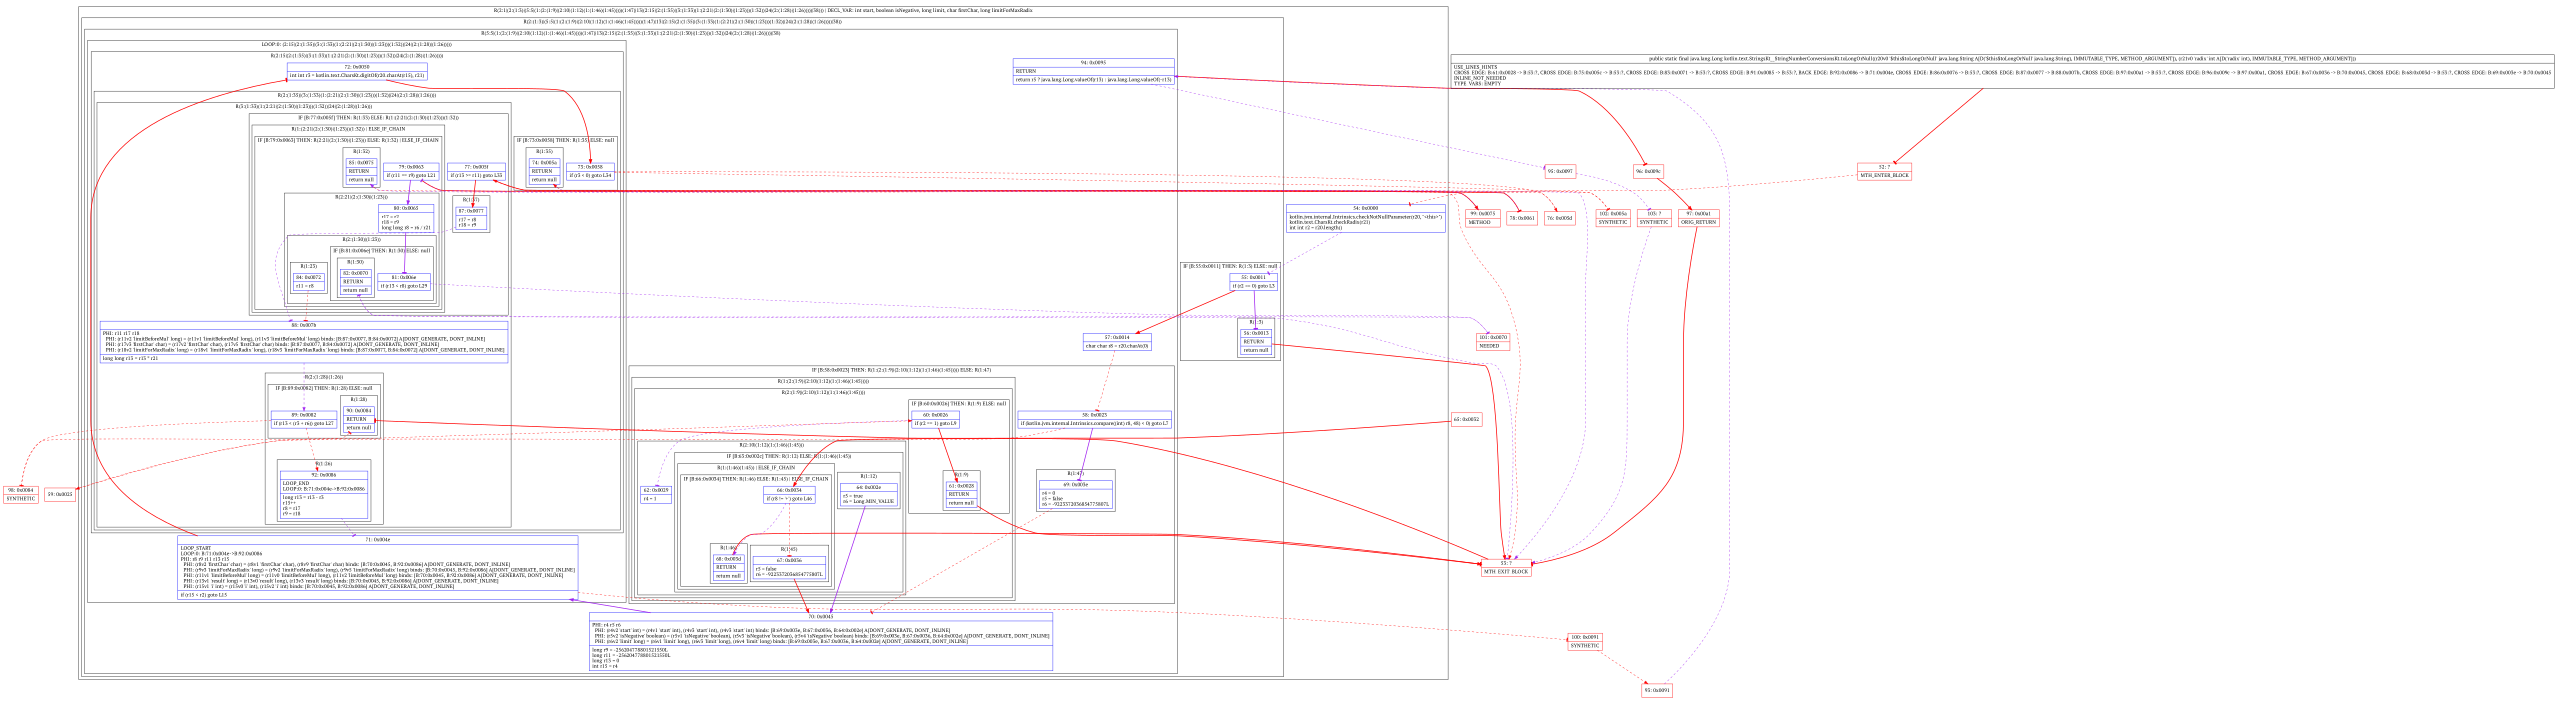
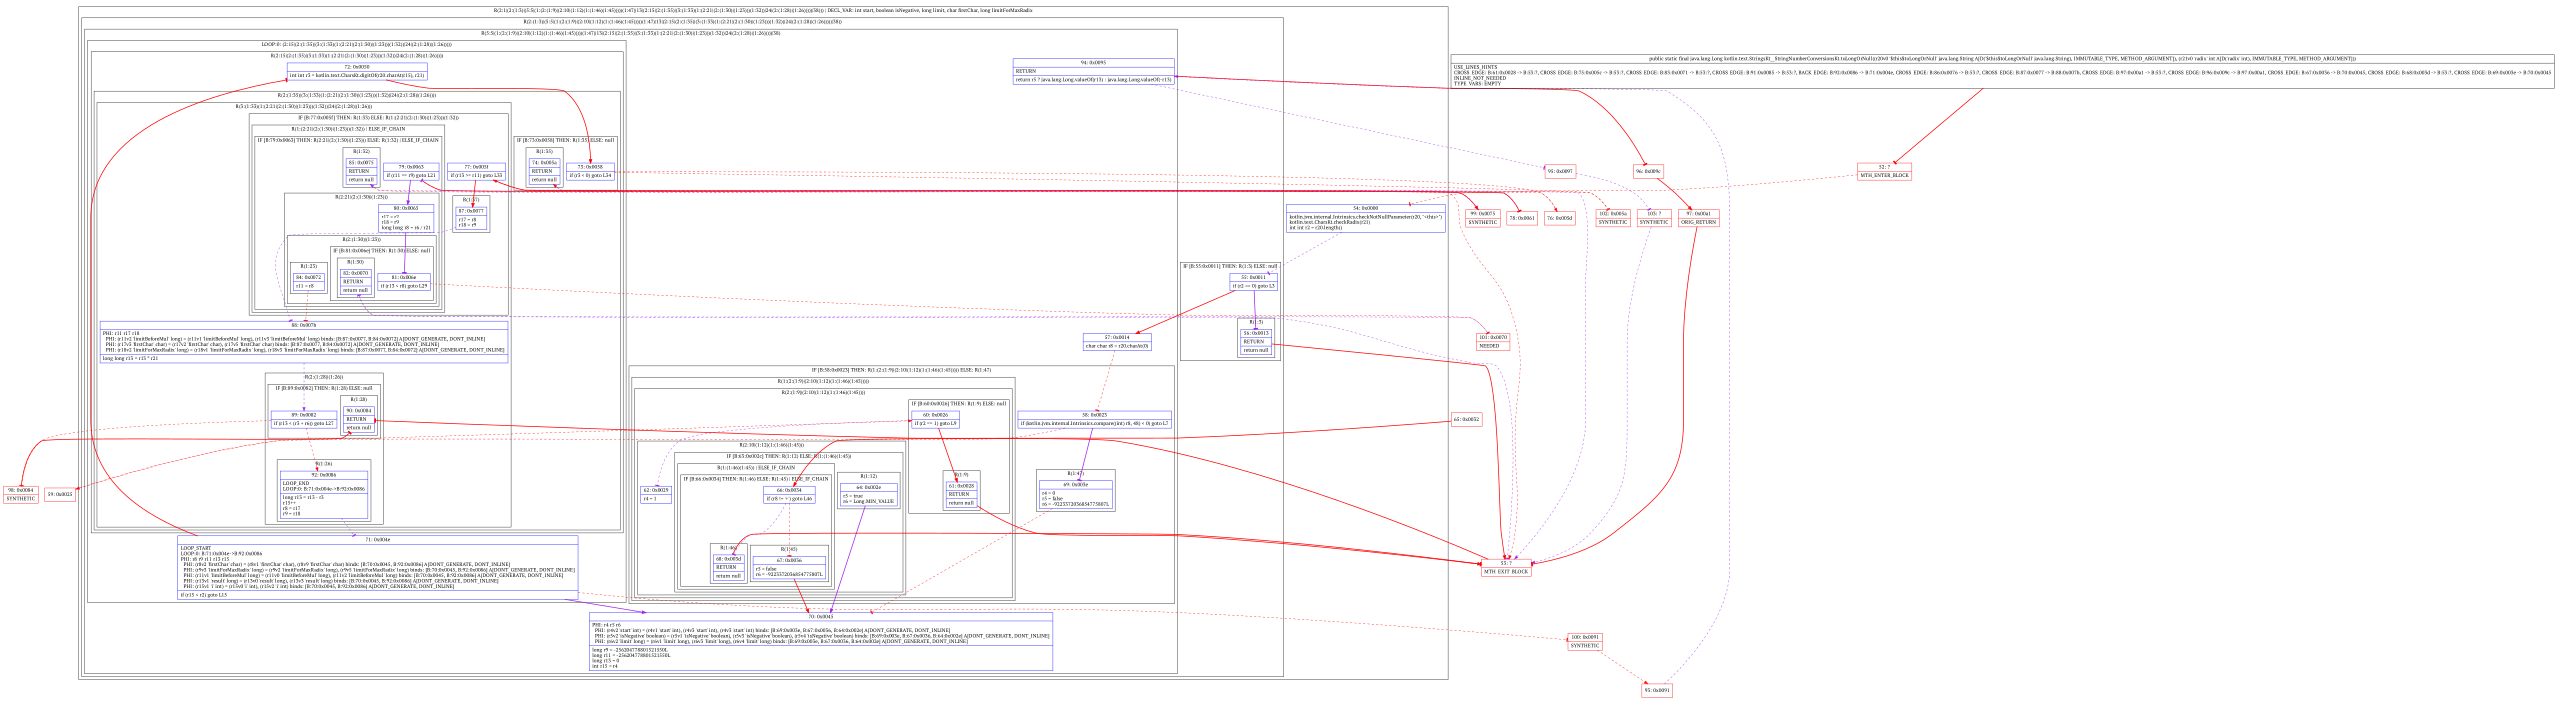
node "99: 0x0075": text "METHOD" -> "SYNTHETIC"
edge "81: 0x006e" -> "101: 0x0070": color purple -> red
edge "98: 0x0084" -> "90: 0x0084": style dashed -> bold
edge "66: 0x0034" -> "68: 0x003d": arrowhead normal -> tee
edge "70: 0x0045" -> "71: 0x004e": reversed
